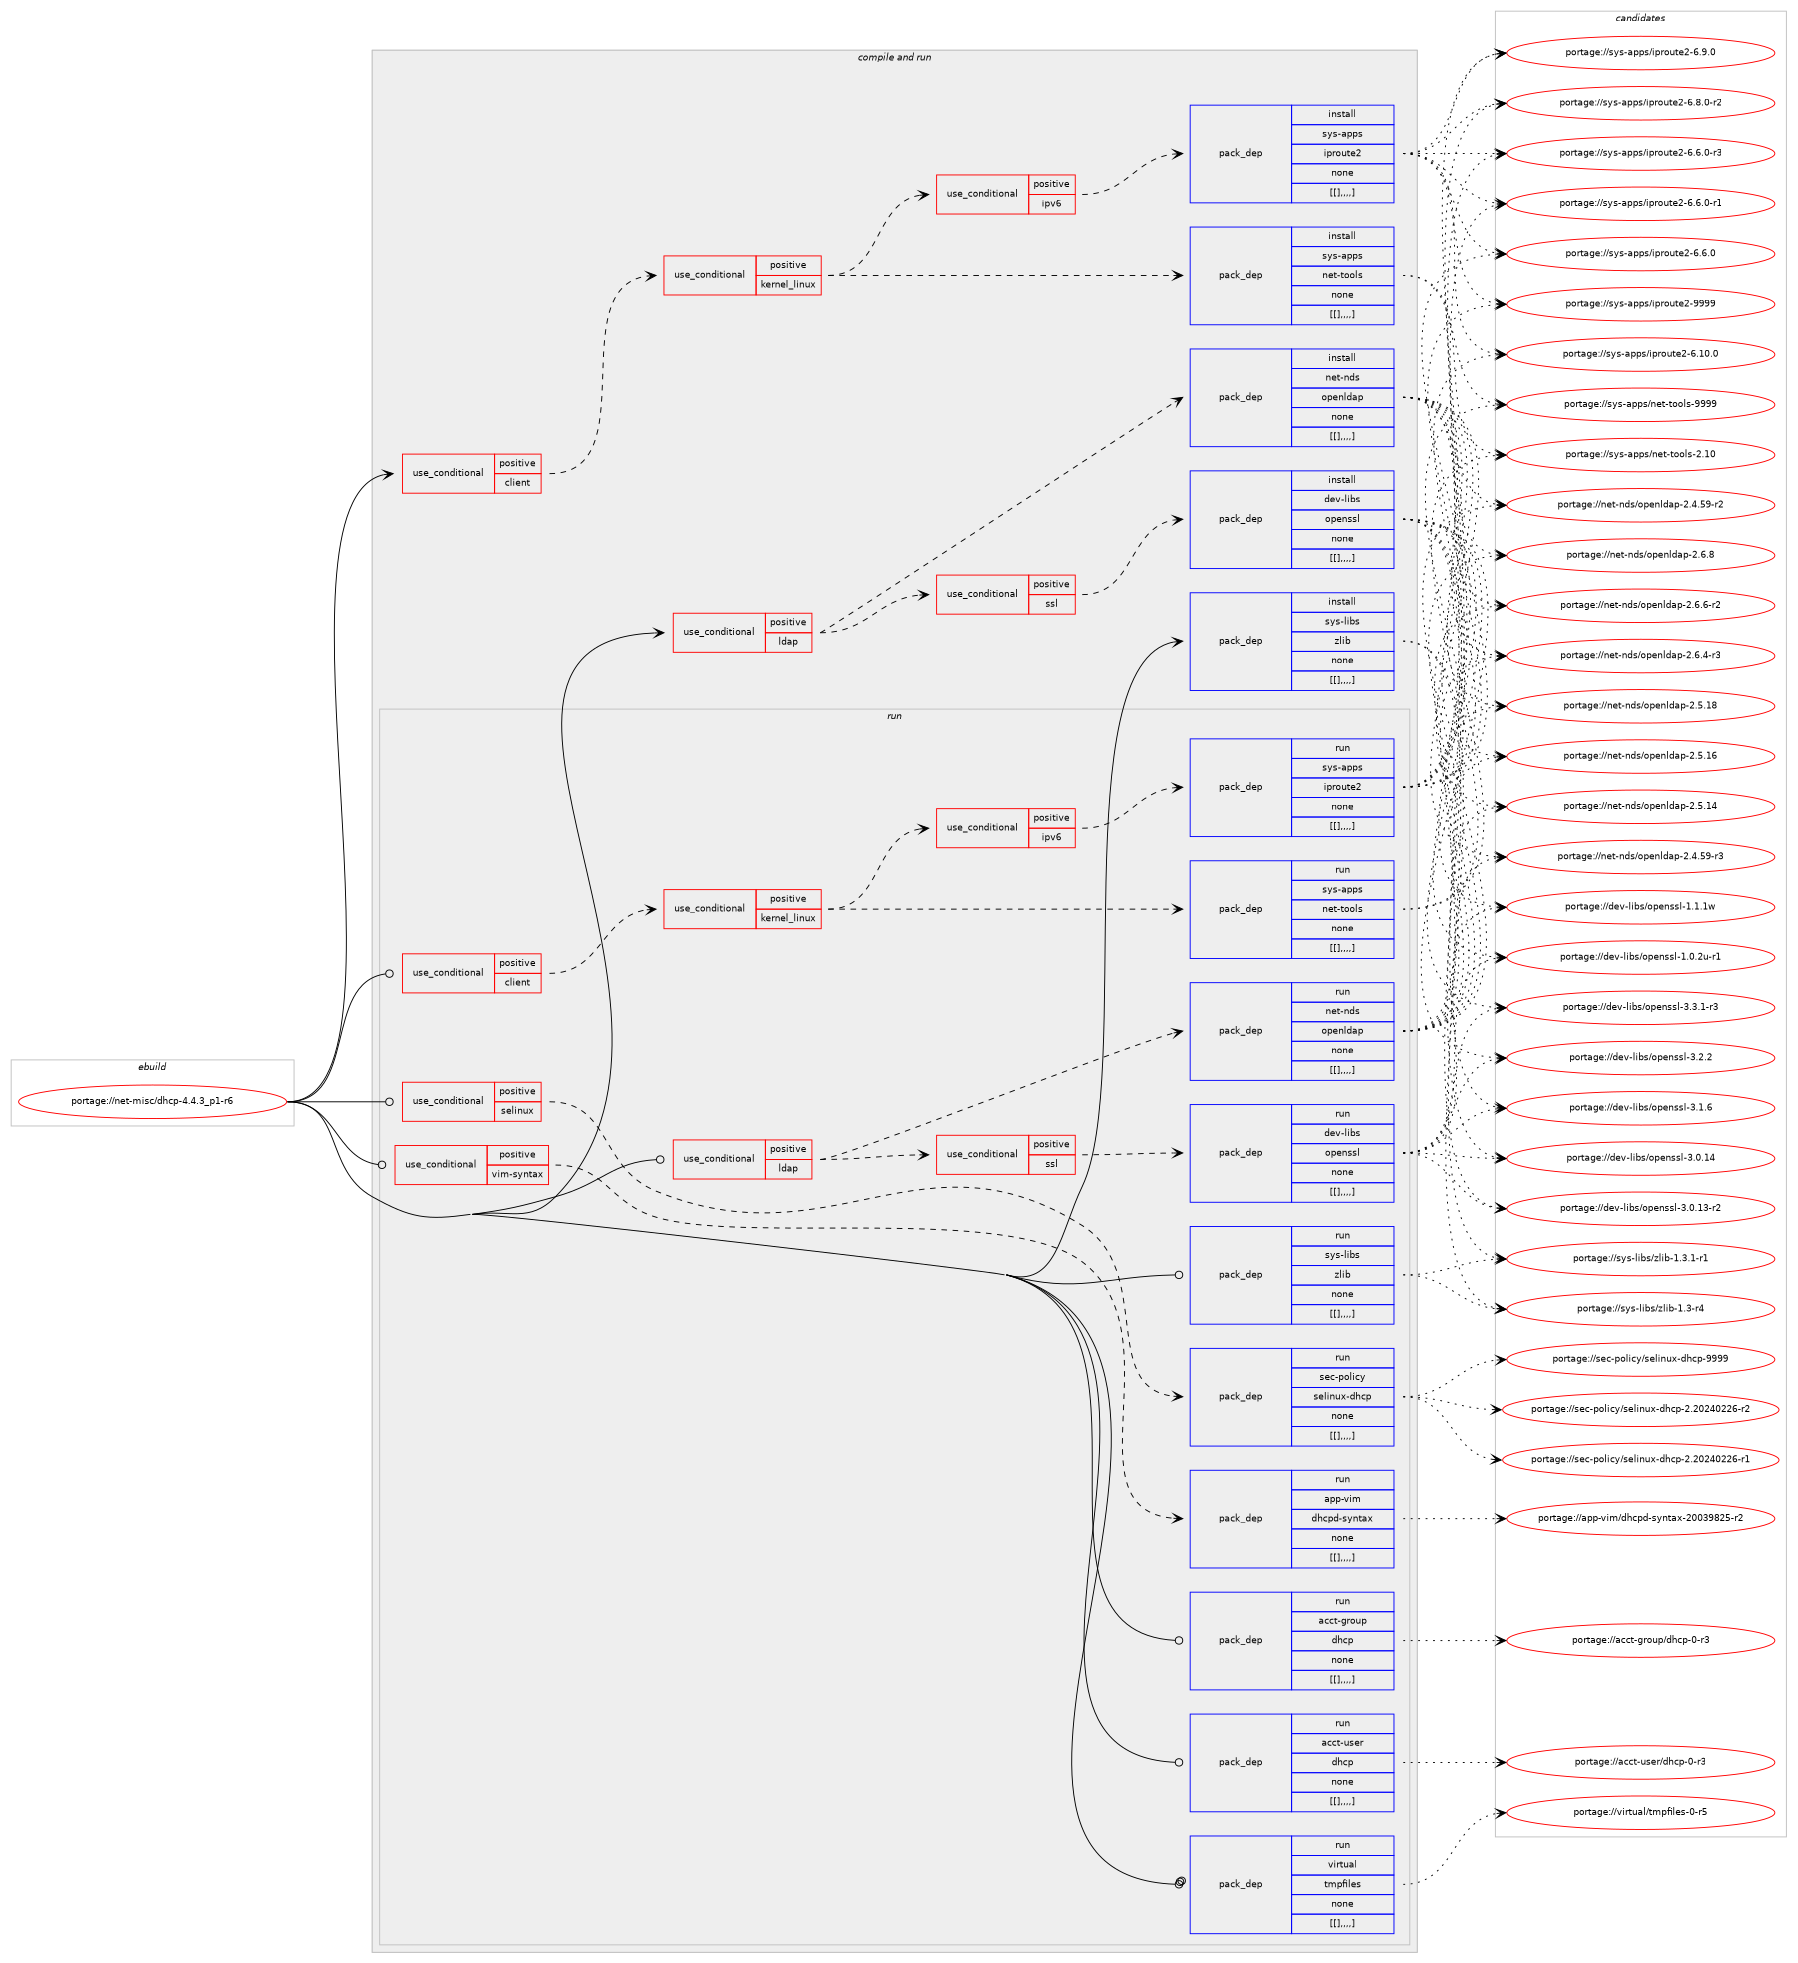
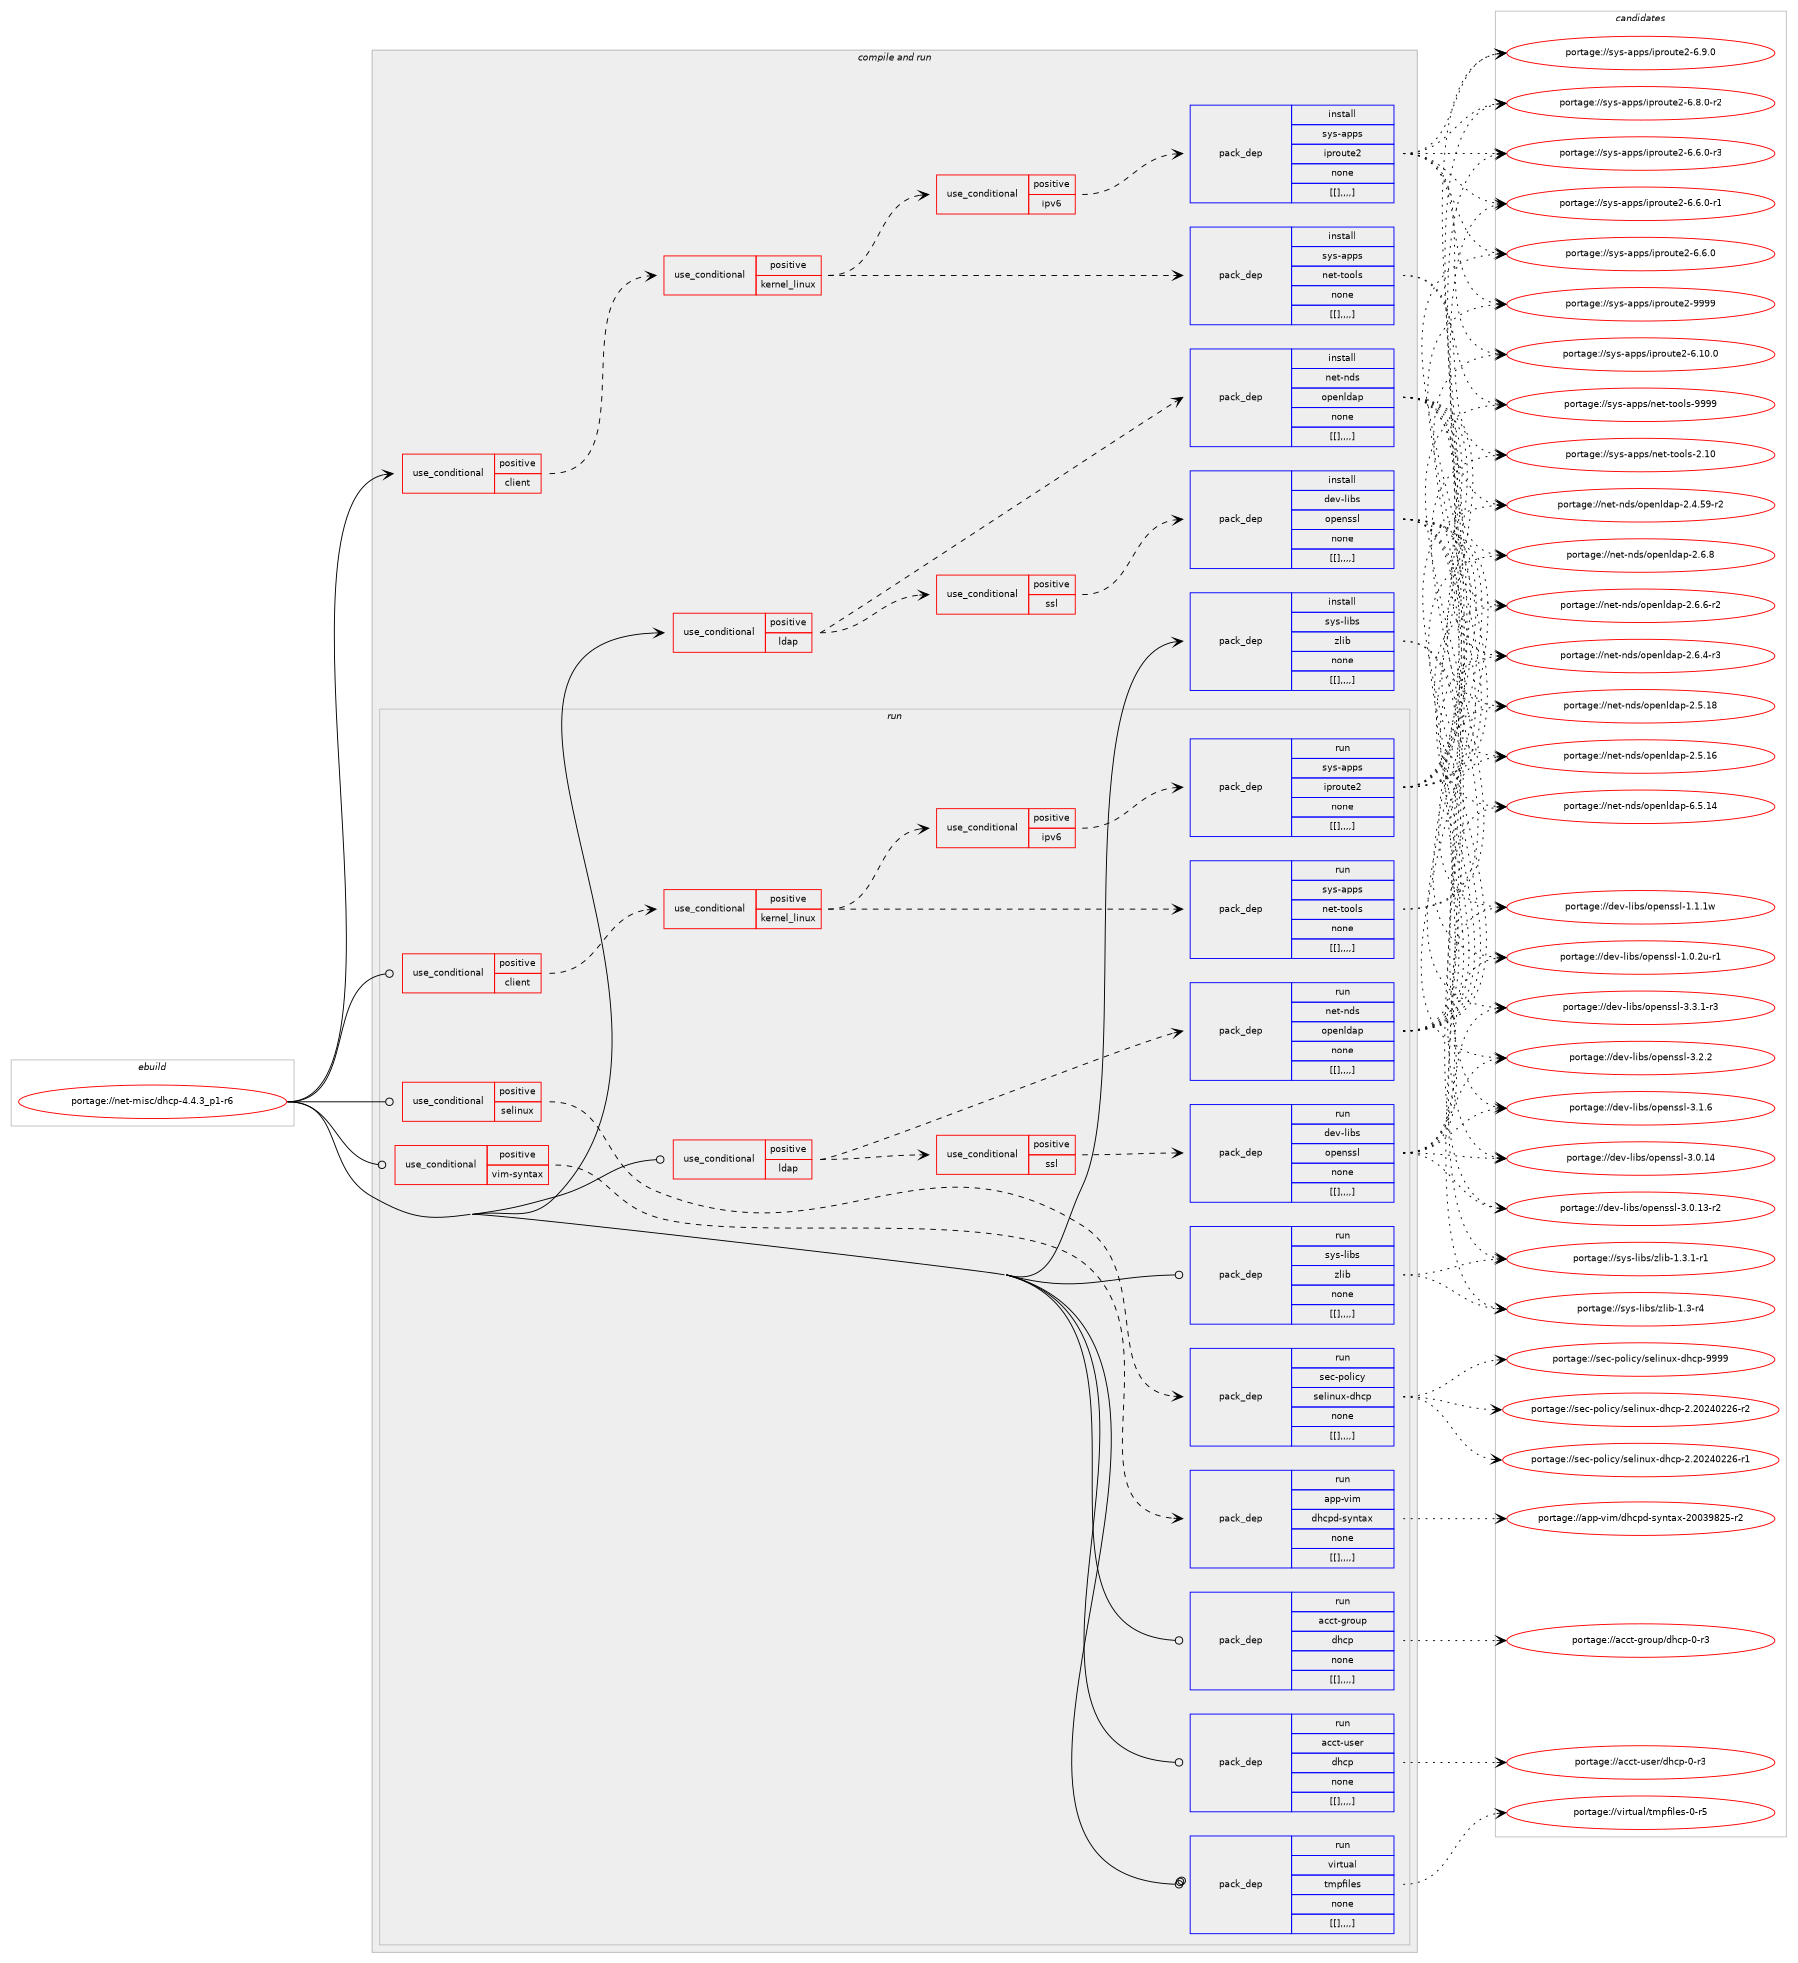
node "portage://net-nds/openldap-2.5.14": label "portage://net-nds/openldap-2.5.14" -> "portage://net-nds/openldap-6.5.14"
node "portage://net-nds/openldap-2.4.59-r3": removed
